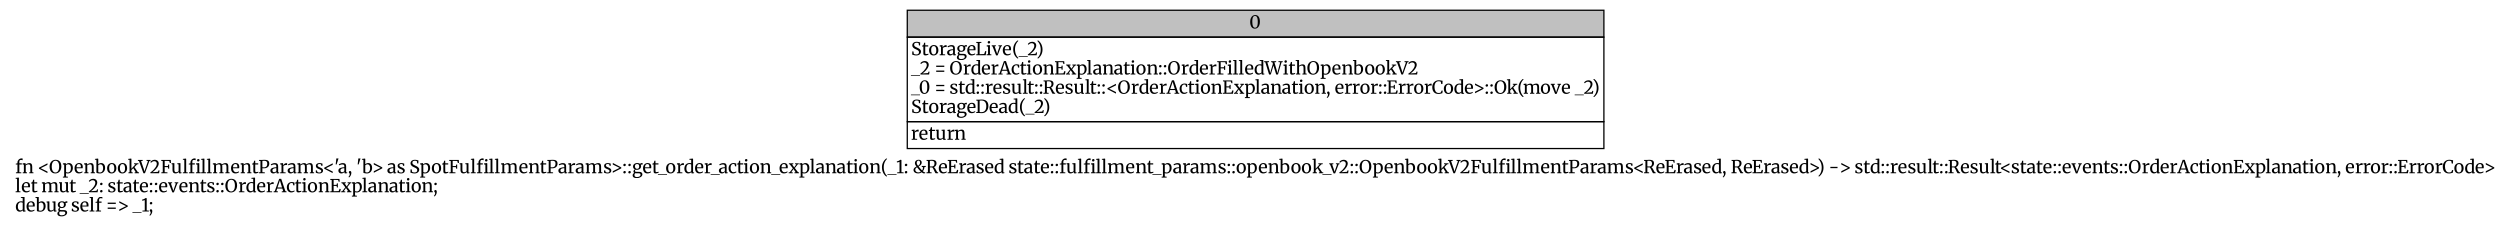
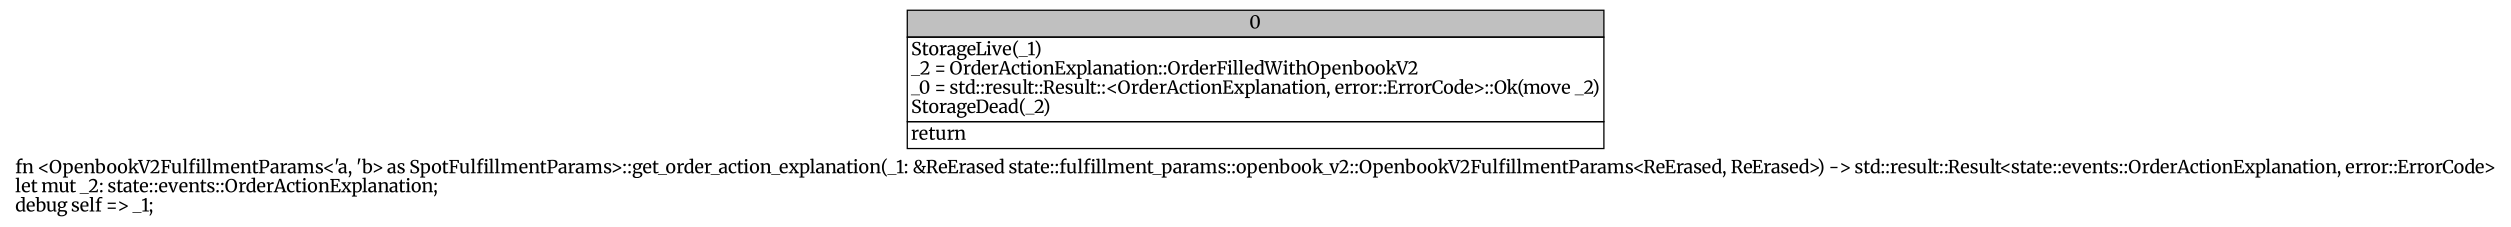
node "0": text "StorageLive(_2)" -> "StorageLive(_1)"
